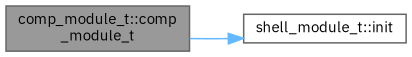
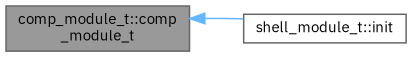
edge "comp_module_t::comp _module_t" -> "shell_module_t::init": reversed
